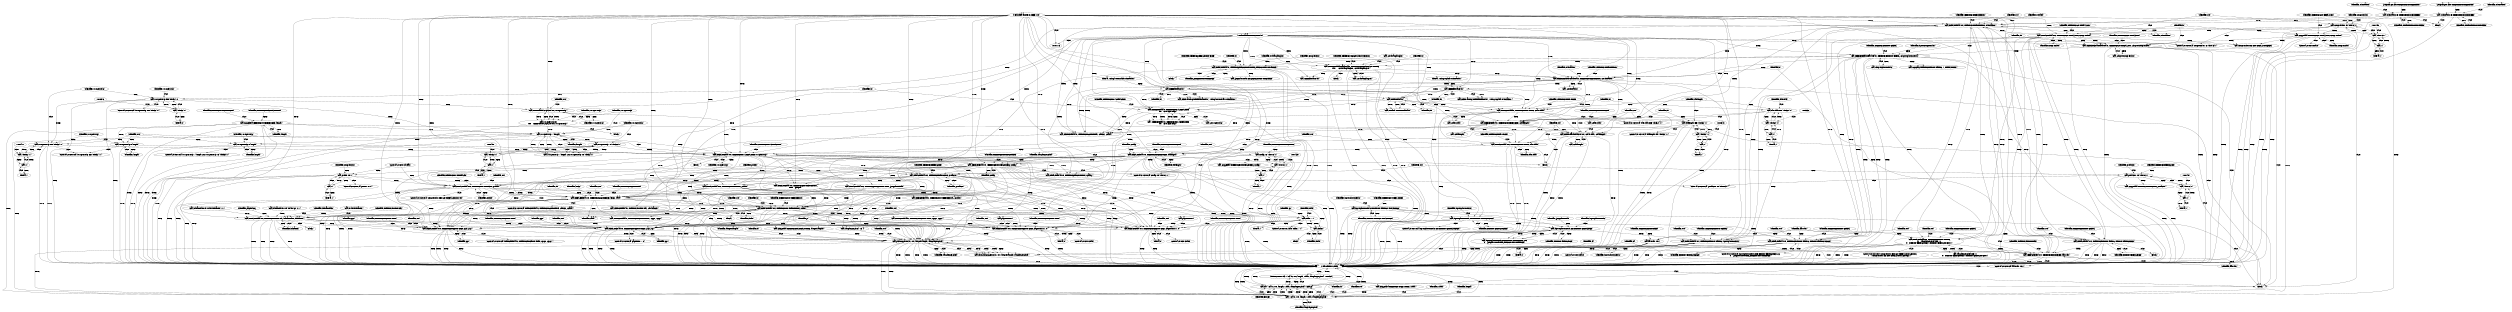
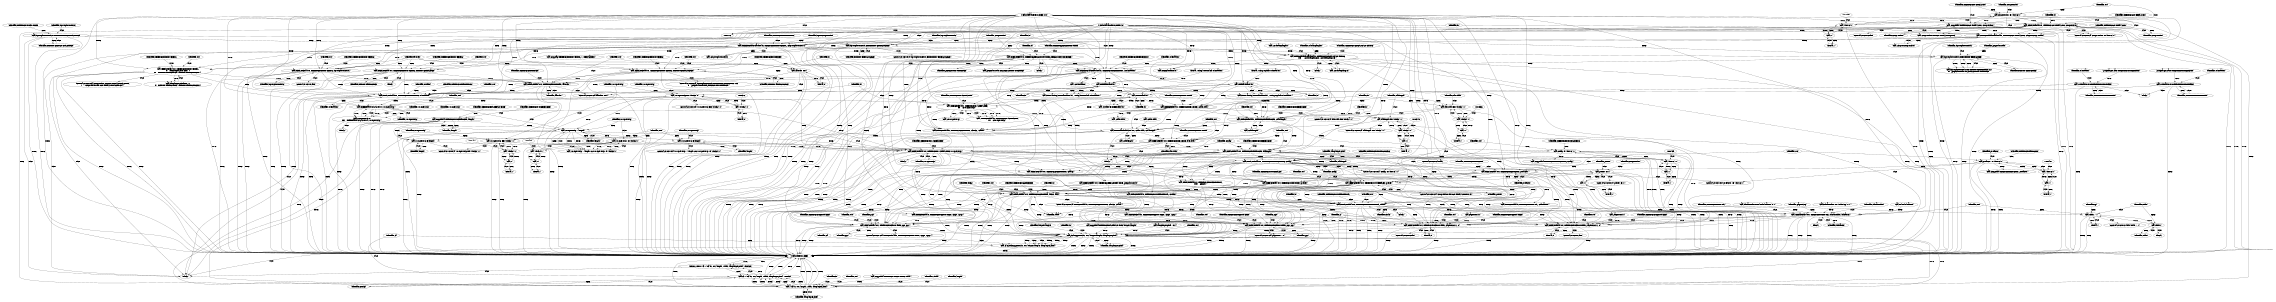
edge "(Call,TIFFSetField(out, TIFFTAG_ORIENTATION, orientation))" -> "(Call,TIFFSetField(out, TIFFTAG_COMPRESSION, compression))": reversed
edge "(Call,predictor != (uint16)-1)" -> "(Call,TIFFSetField(out, TIFFTAG_PREDICTOR, predictor))": added, label "DDG:"
edge "(Call,TIFFSetField(out, TIFFTAG_LZMAPRESET, preset))" -> "(Call,TIFFSetField(out, TIFFTAG_NUMBEROFINKS, ninks))": label "AST: " -> "DDG: "
